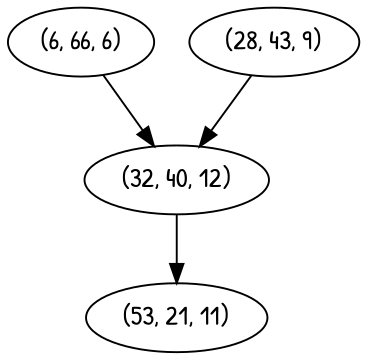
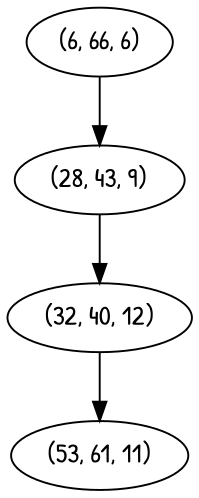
edge "(6, 66, 6)" -> "(32, 40, 12)": now "(6, 66, 6)" -> "(28, 43, 9)"
node "(53, 21, 11)": label "(53, 21, 11)" -> "(53, 61, 11)"
